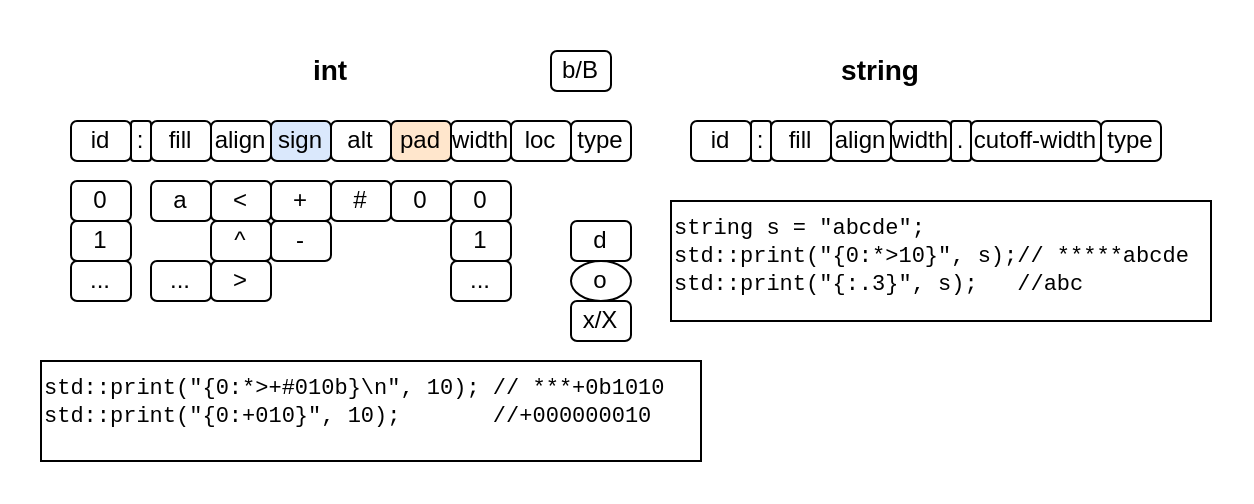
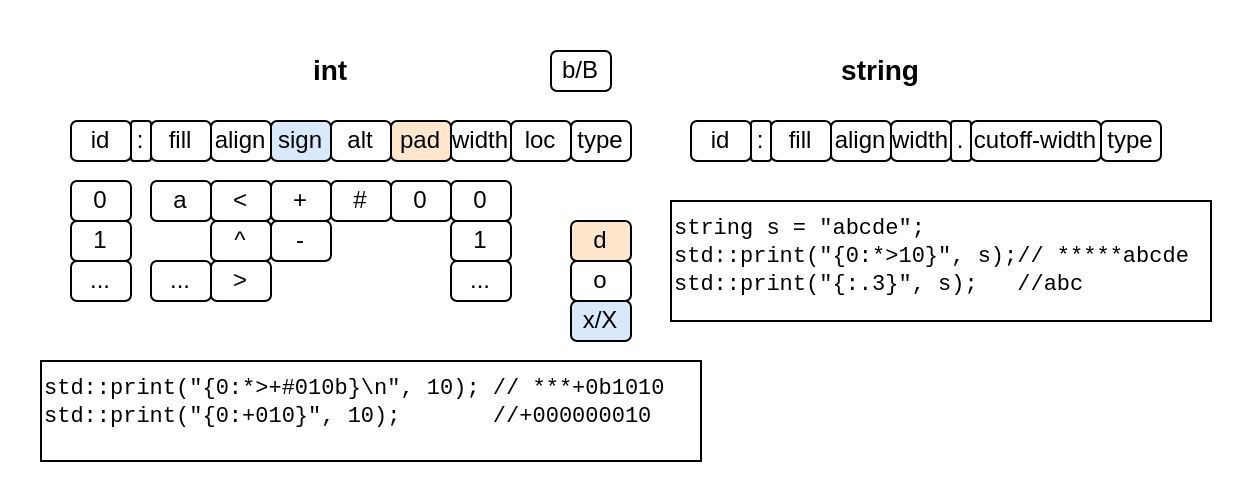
node "d": fillcolor #ffffff -> #ffe6cc
node "o": shape ellipse -> rounded rectangle
node "x/X": fillcolor #ffffff -> #dae8fc
